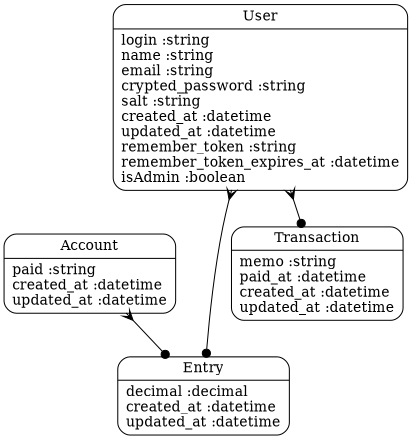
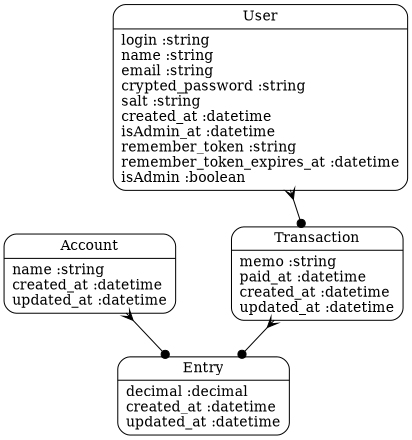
node "User": text "updated_at :datetime" -> "isAdmin_at :datetime"
node "Account": text "paid :string" -> "name :string"
edge "User" -- "Entry": now "Transaction" -- "Entry"
